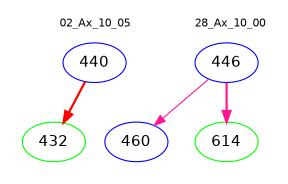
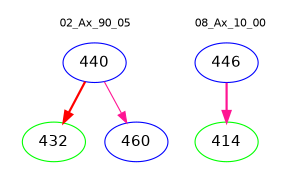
cluster "02_Ax_10_05": label "02_Ax_10_05" -> "02_Ax_90_05"
cluster "28_Ax_10_00": label "28_Ax_10_00" -> "08_Ax_10_00"
edge "446" -> "460": now "440" -> "460"
node "614": label "614" -> "414"
